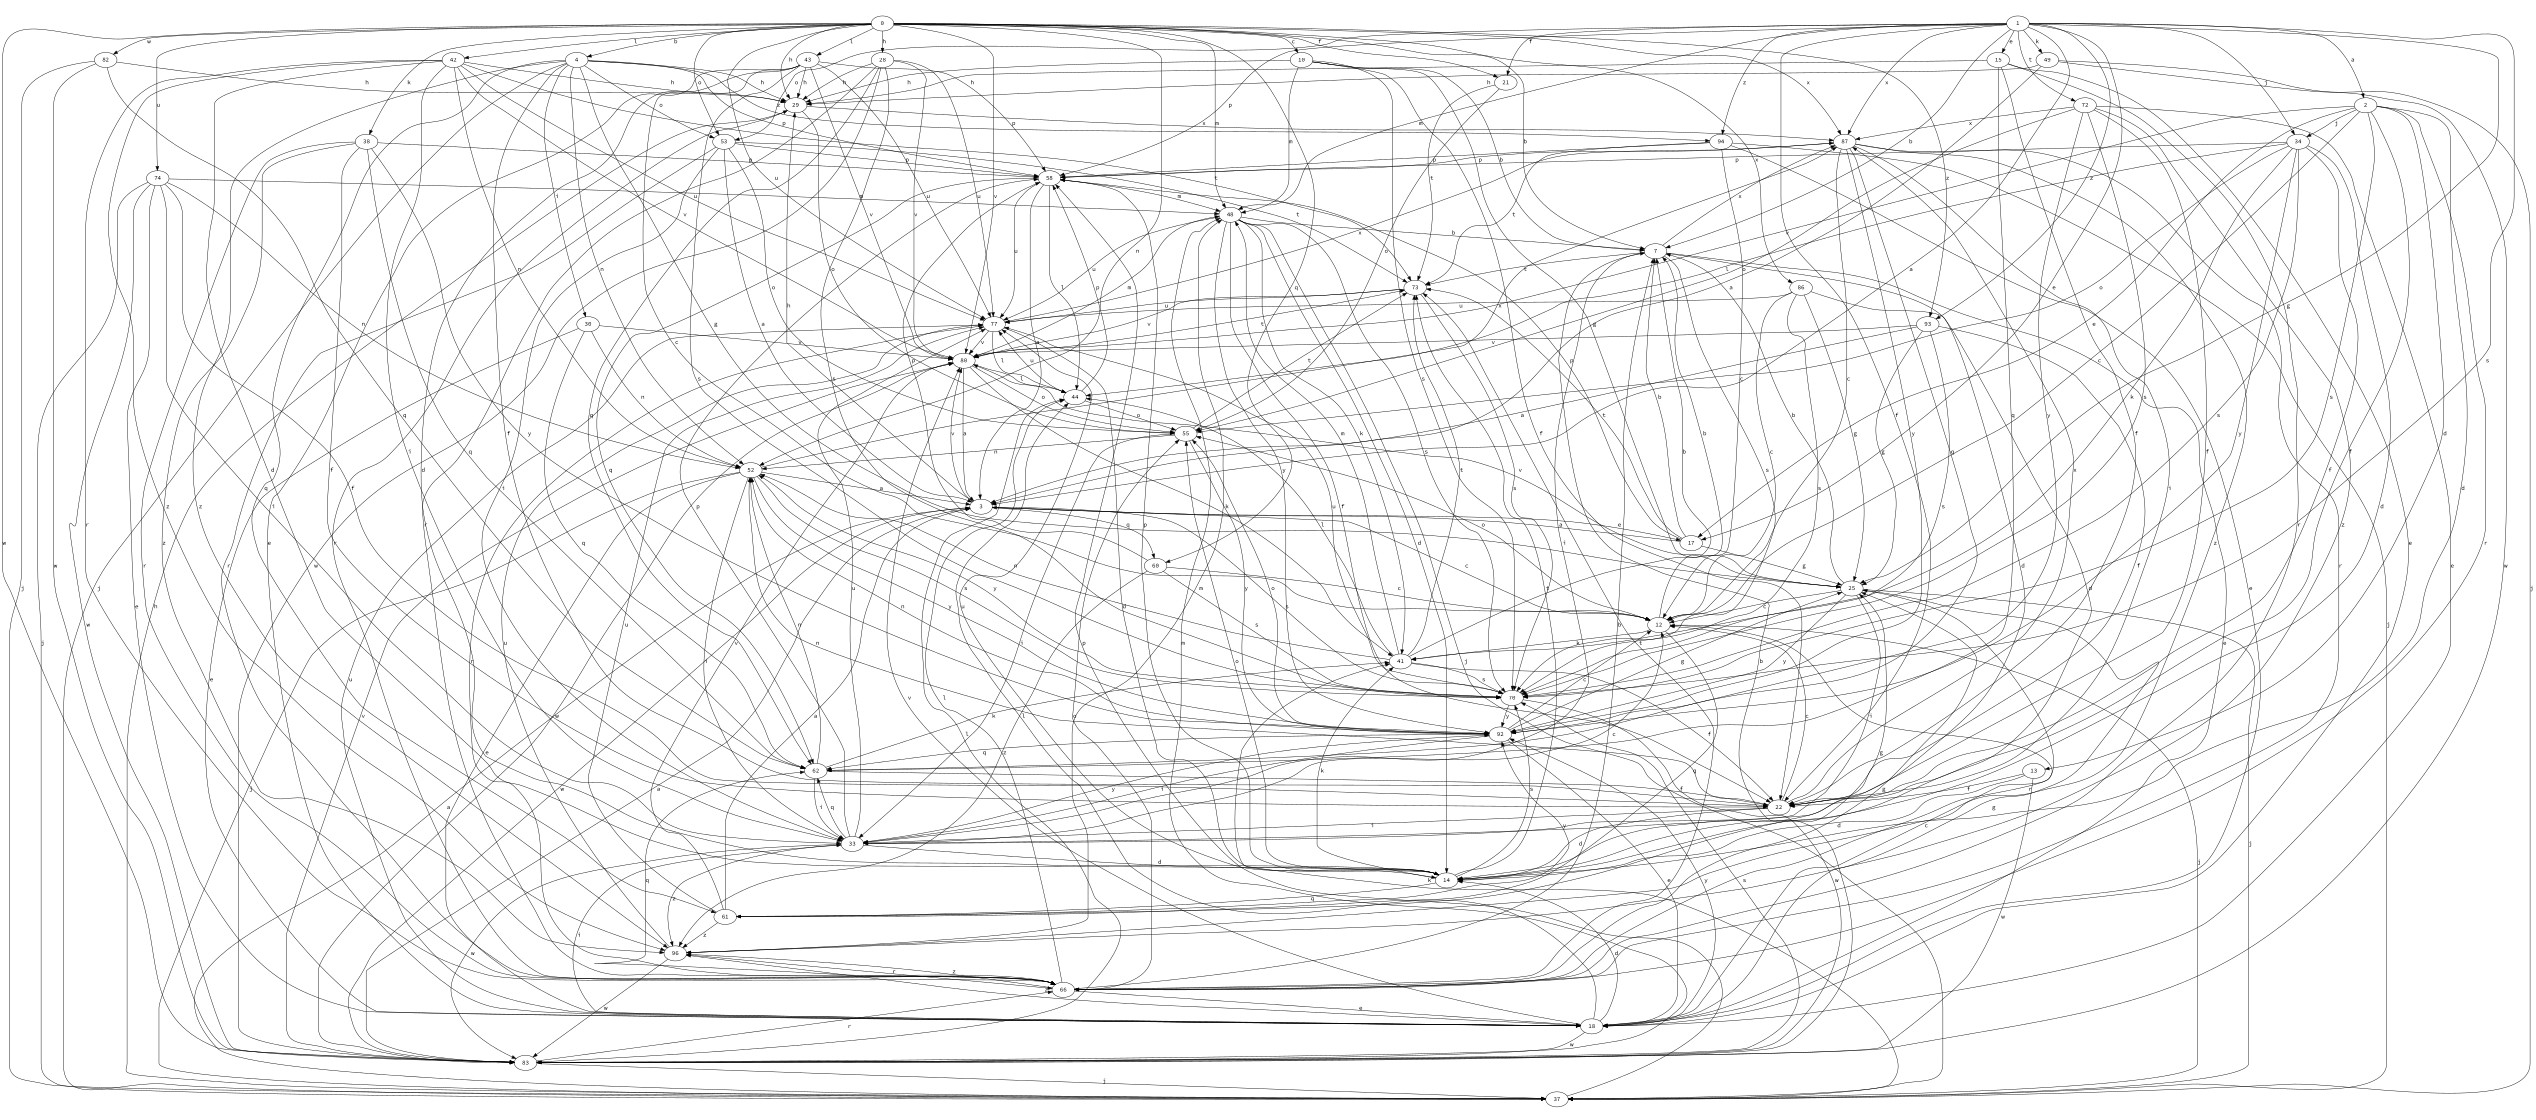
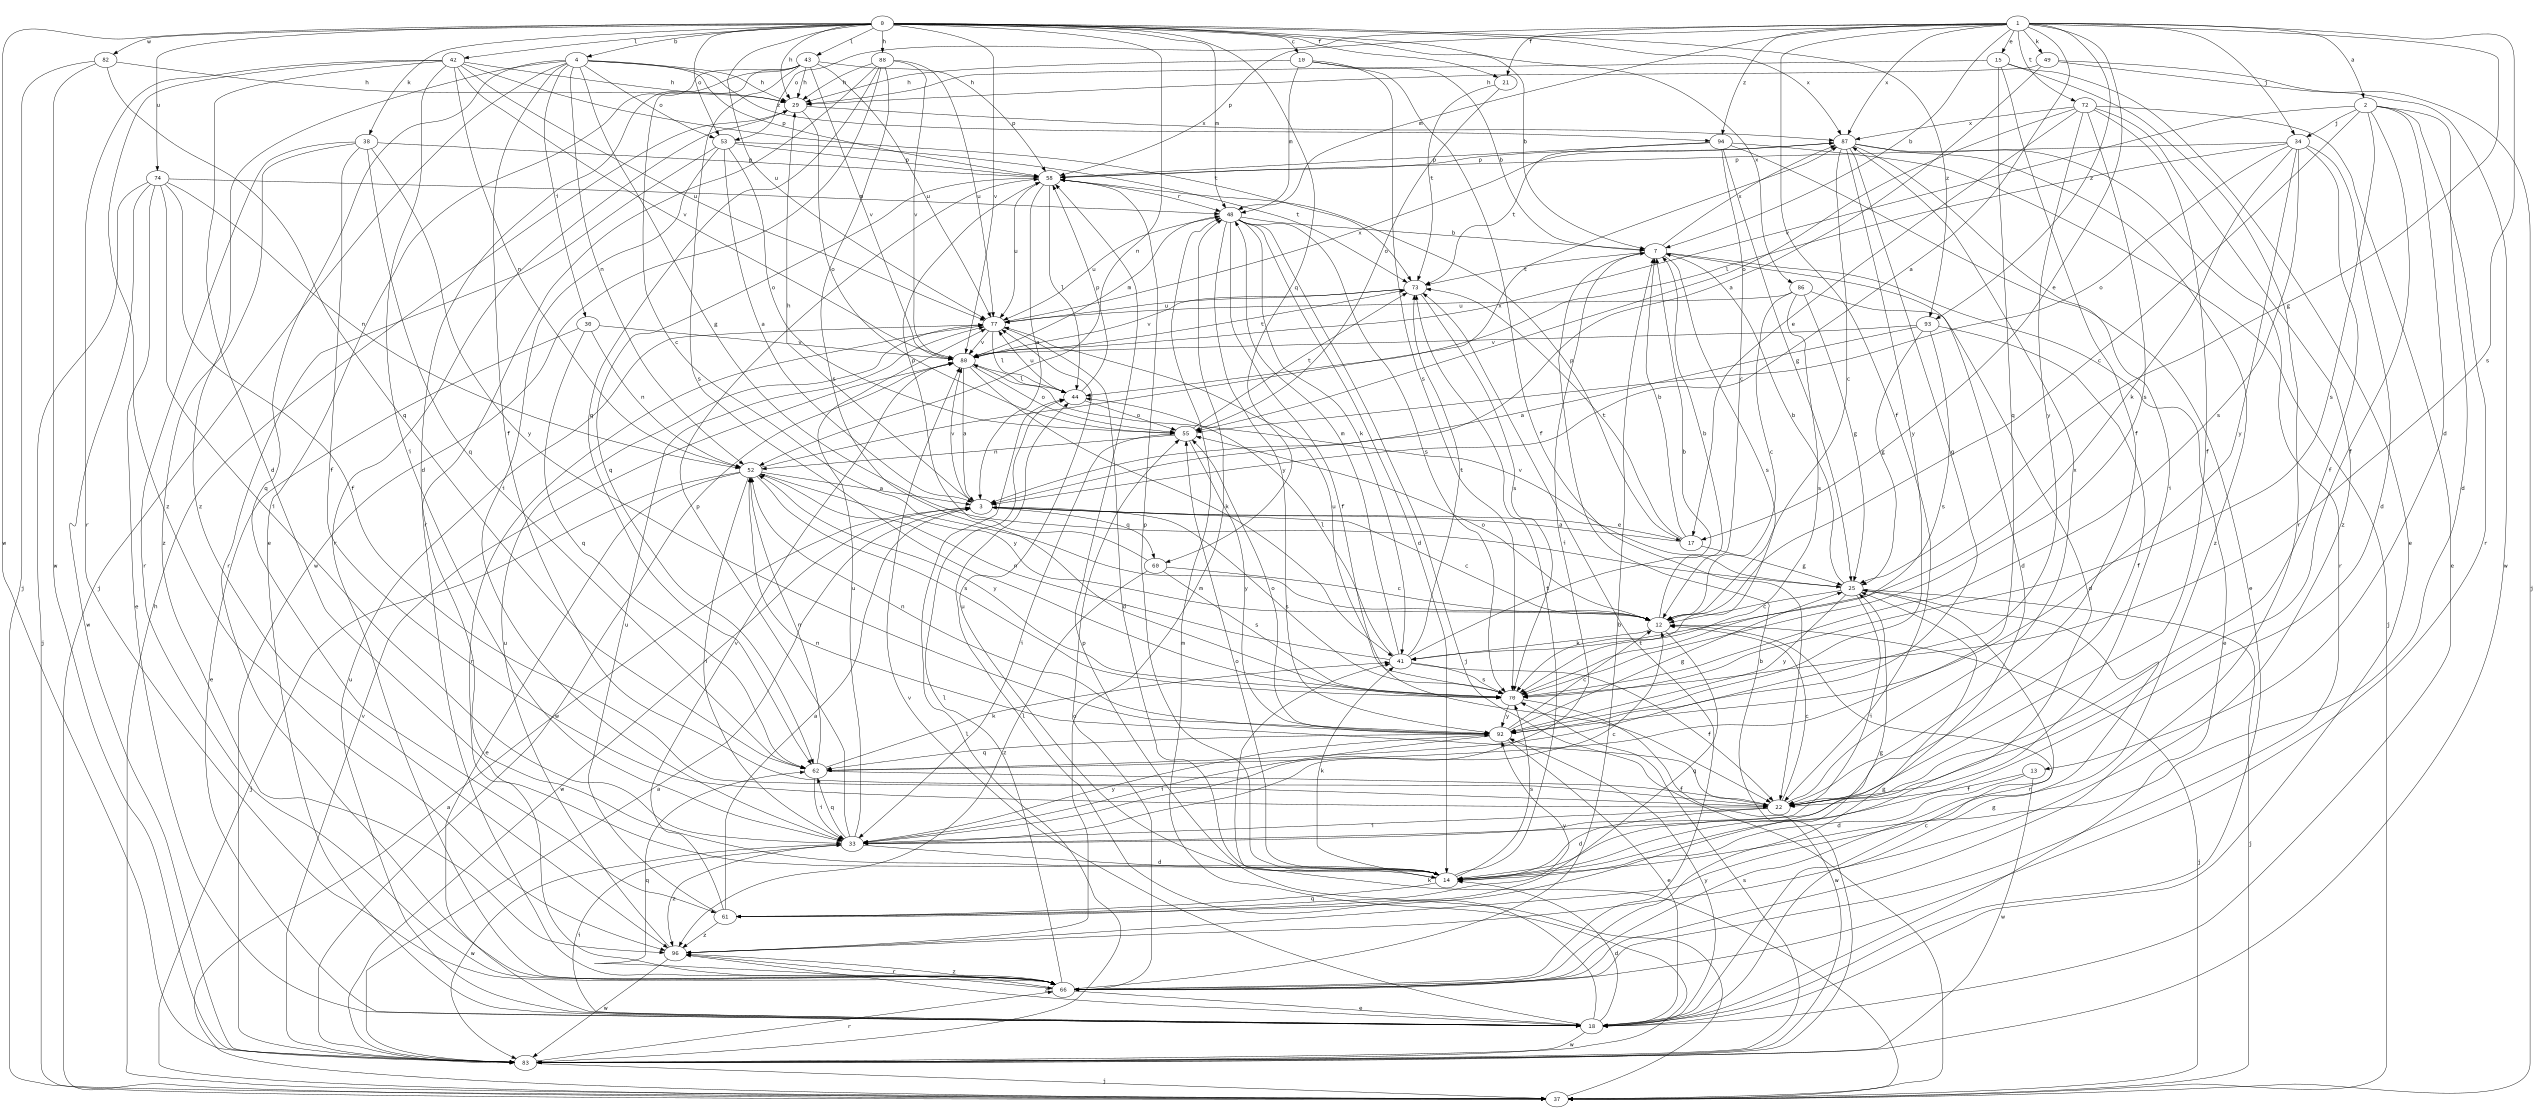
node "28": label "28" -> "88"
edge "58" -> "48": label "m" -> "r"
edge "10" -> "25": now "94" -> "25"
edge "2" -> "17": now "72" -> "17"
edge "52" -> "92": now "52" -> "12"
